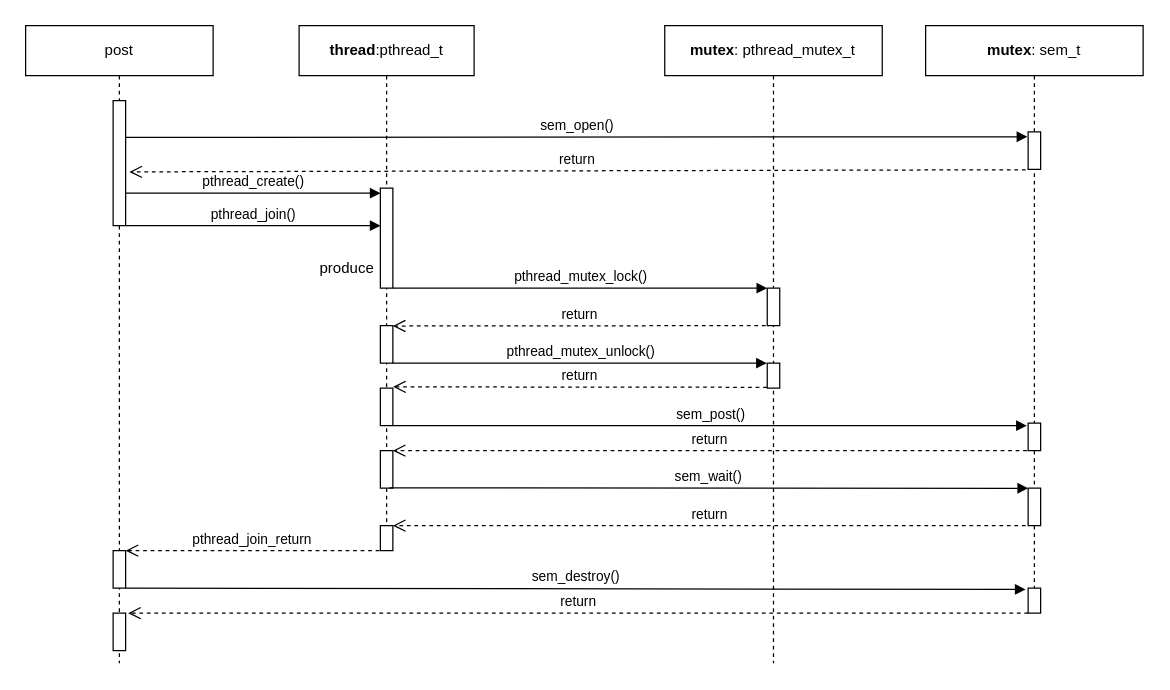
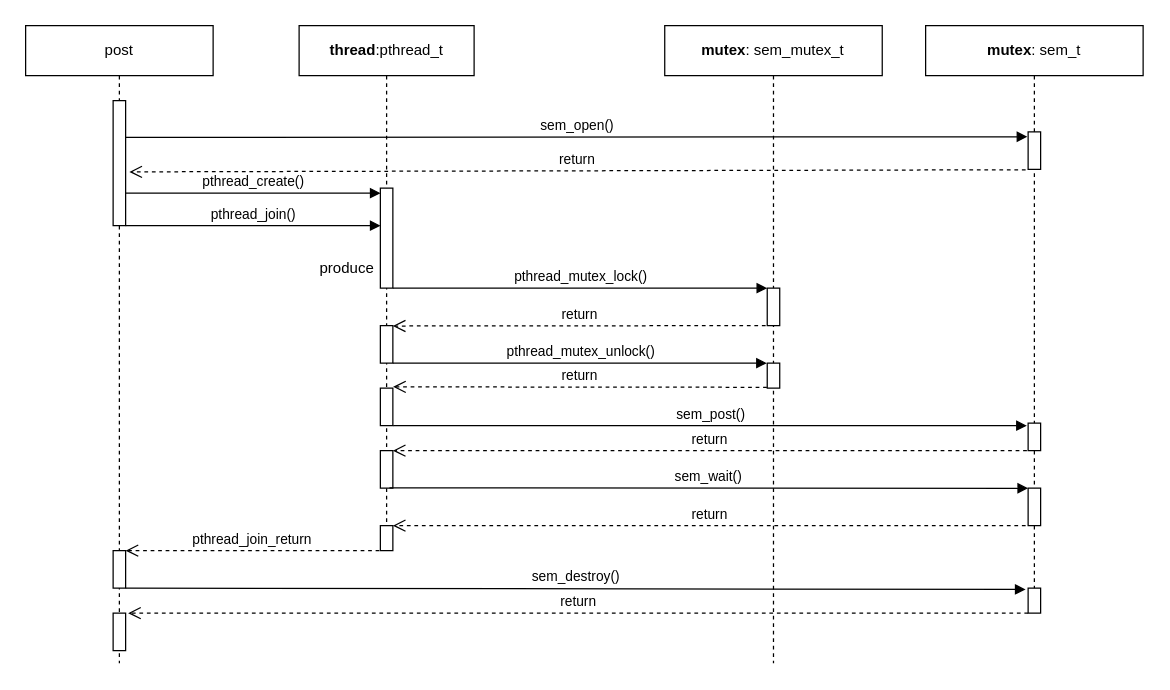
node "mutex: pthread_mutex_t": label "mutex: pthread_mutex_t" -> "mutex: sem_mutex_t"
